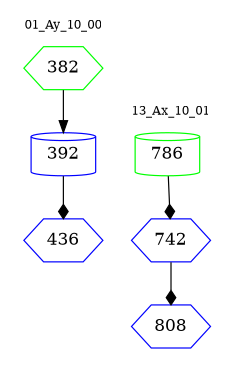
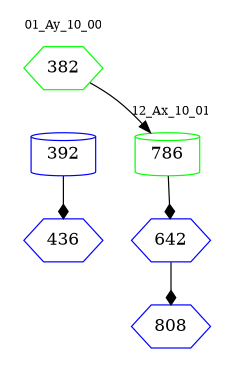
edge "382" -> "392": now "382" -> "786"
cluster "13_Ax_10_01": label "13_Ax_10_01" -> "12_Ax_10_01"
node "742": label "742" -> "642"
